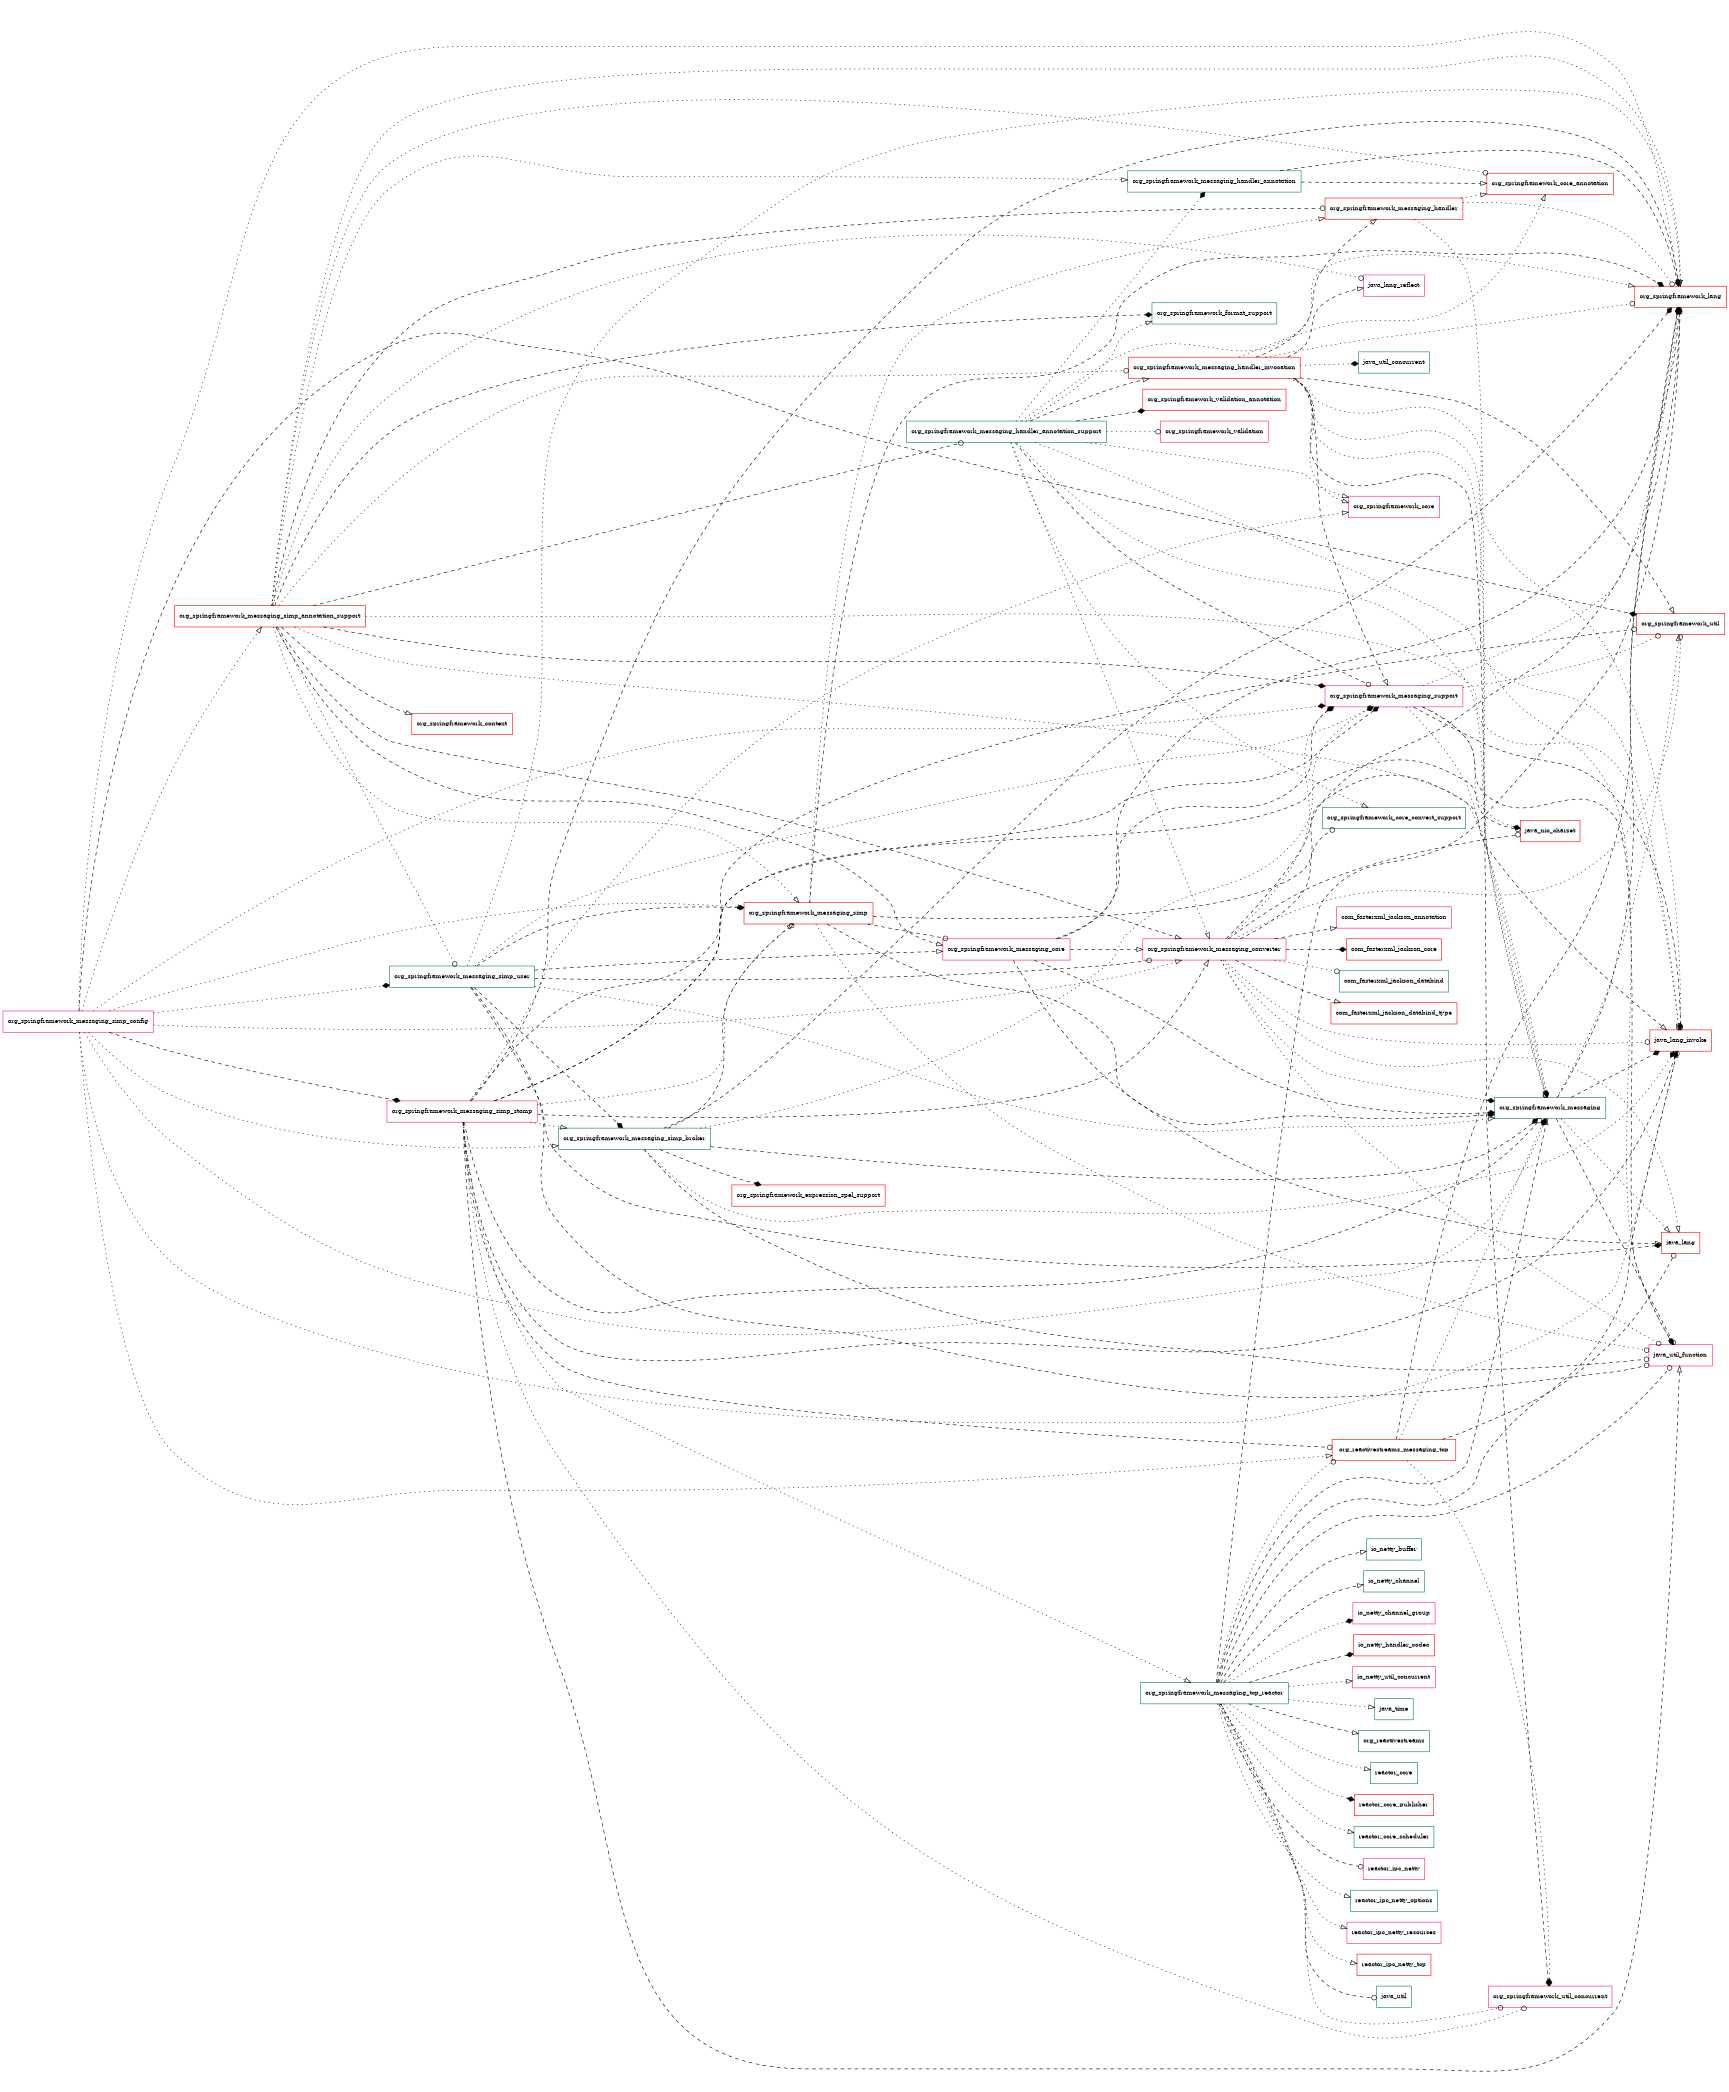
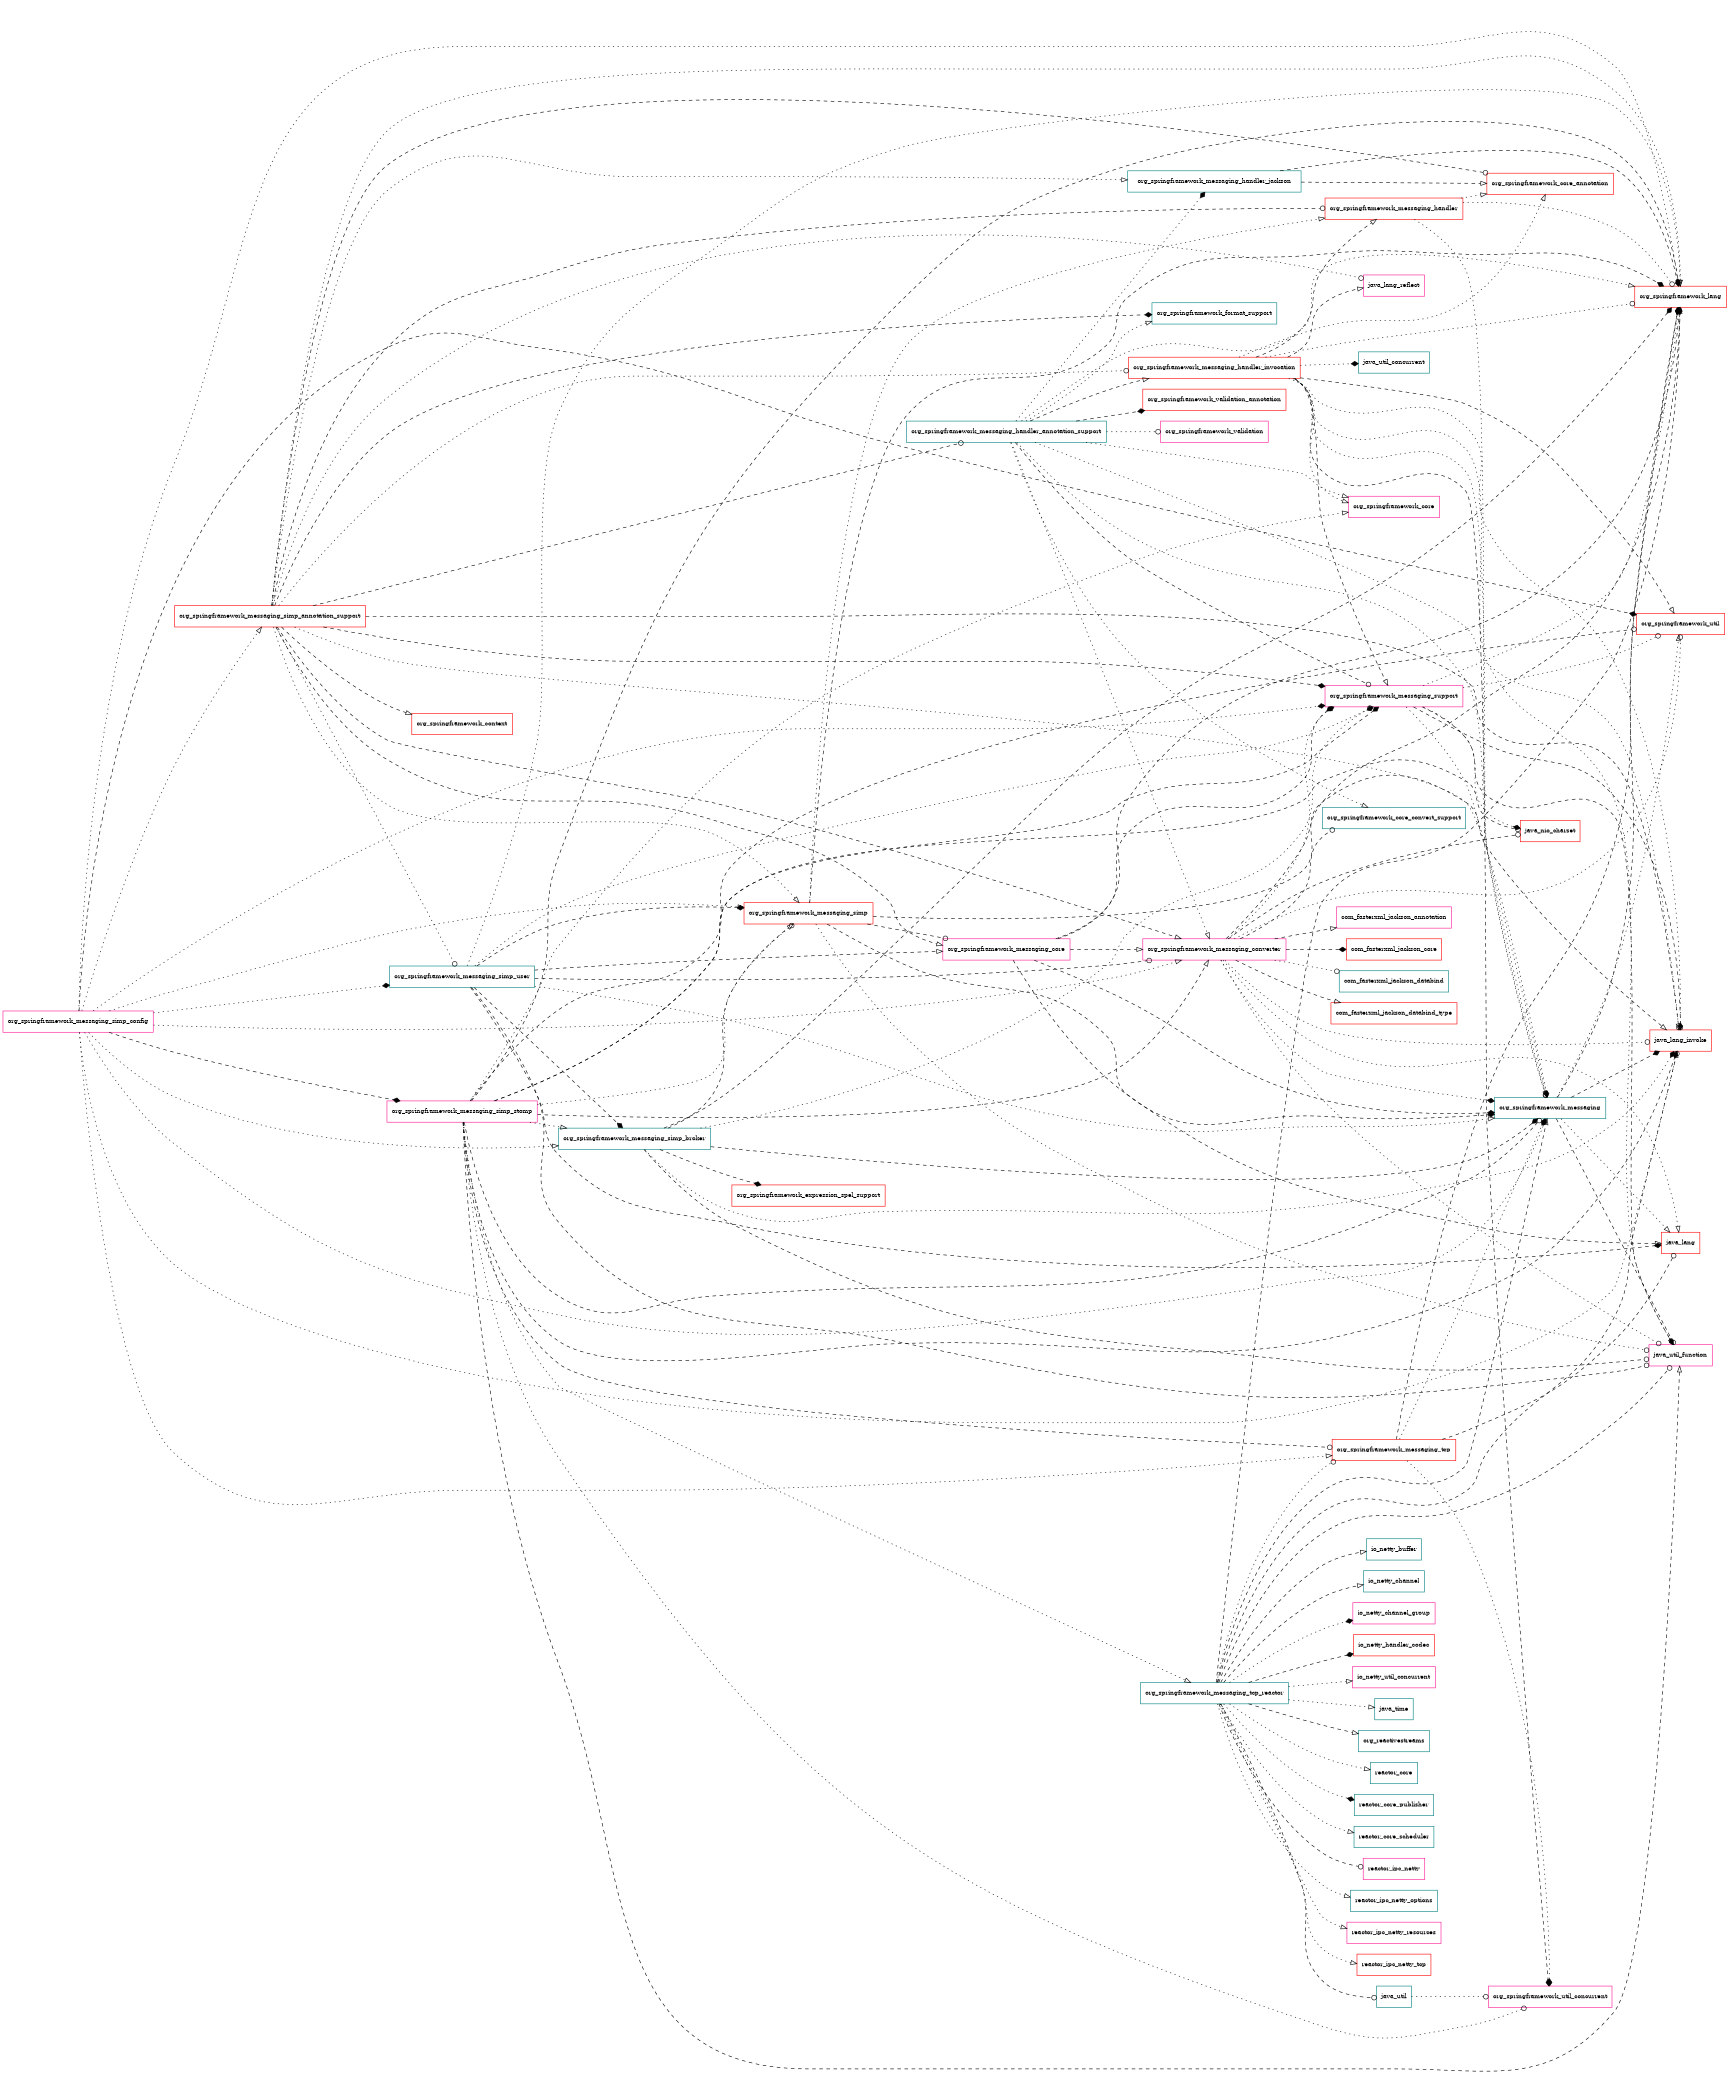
edge "org_springframework_messaging_simp_annotation_support" -> "org_springframework_core_annotation": style dotted -> dashed
node "org_springframework_messaging_handler_annotation": label "org_springframework_messaging_handler_annotation" -> "org_springframework_messaging_handler_jackson"
edge "org_springframework_messaging_simp_annotation_support" -> "java_lang_invoke": style dotted -> dashed
node "org_reactivestreams_messaging_tcp": label "org_reactivestreams_messaging_tcp" -> "org_springframework_messaging_tcp"
node "reactor_core_publisher": color red -> teal
edge "org_springframework_messaging_tcp_reactor" -> "org_springframework_util_concurrent": now "java_util" -> "org_springframework_util_concurrent"
